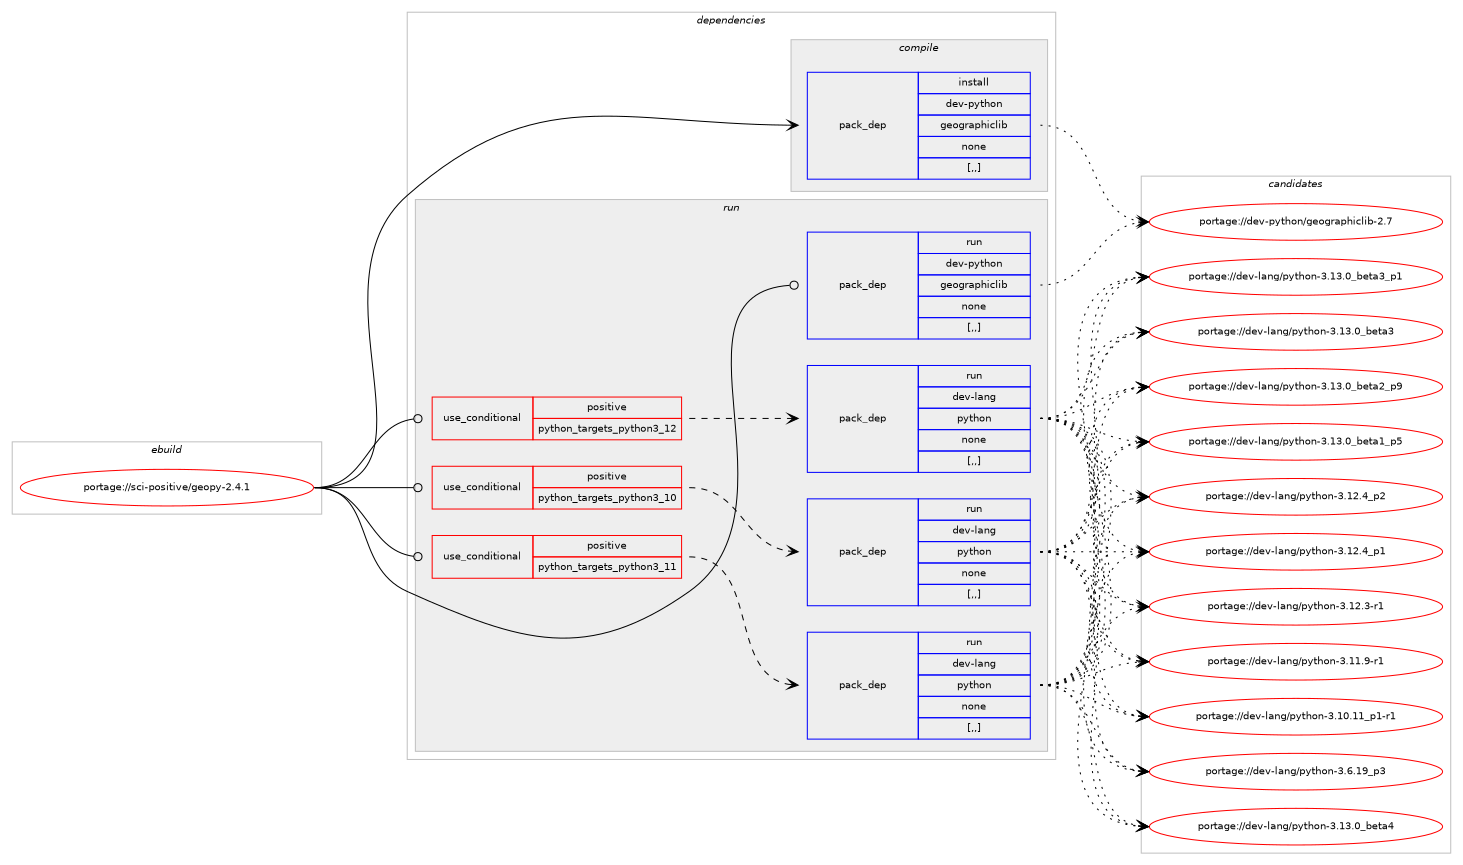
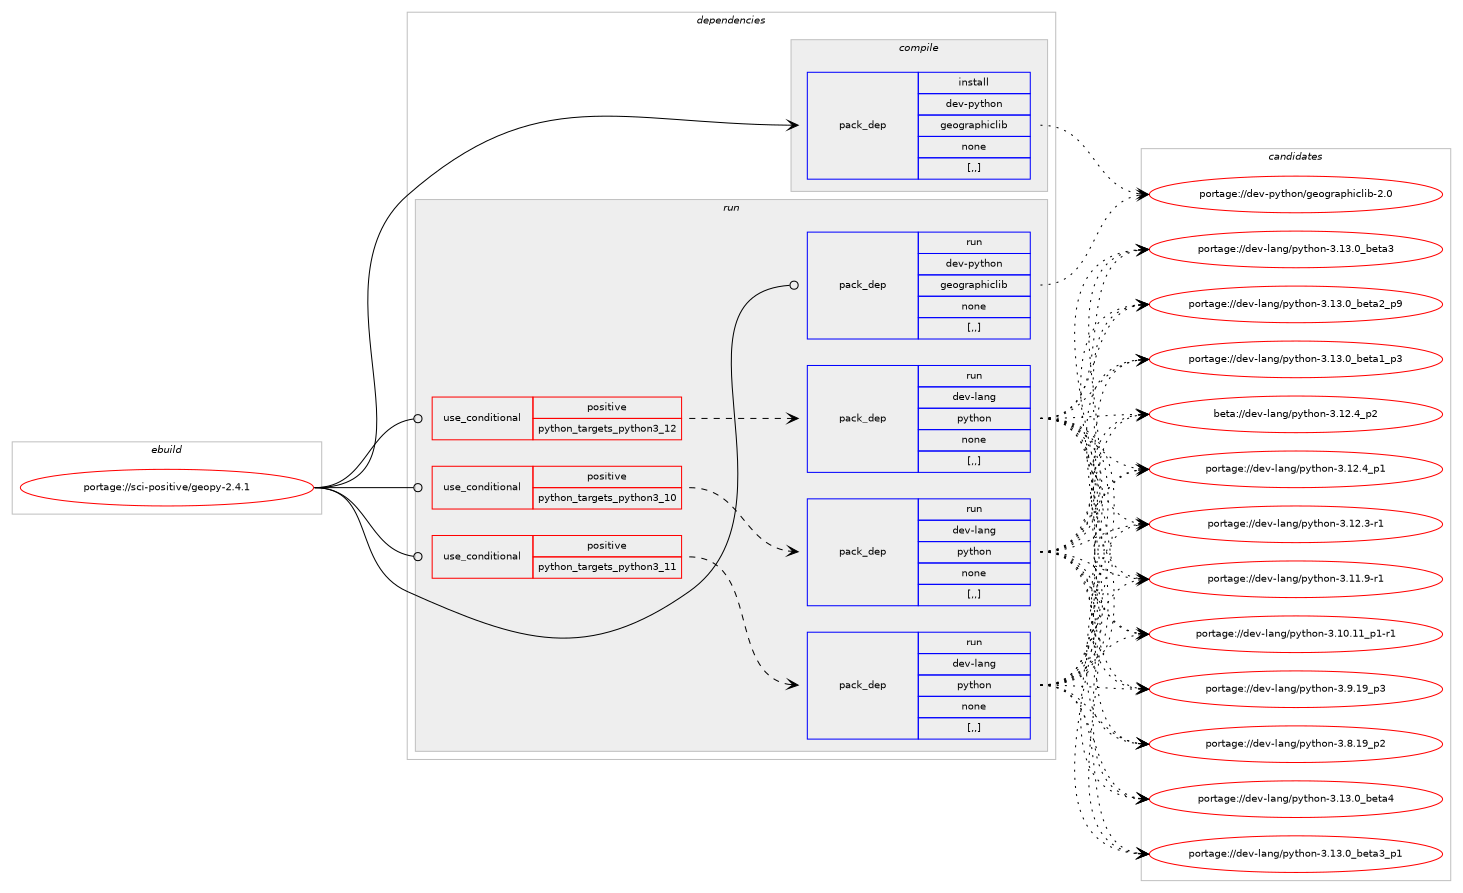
node "portage://dev-python/geographiclib-2.7": label "portage://dev-python/geographiclib-2.7" -> "portage://dev-python/geographiclib-2.0"
node "portage://dev-lang/python-3.13.0_beta1_p5": label "portage://dev-lang/python-3.13.0_beta1_p5" -> "portage://dev-lang/python-3.13.0_beta1_p3"
node "portage://dev-lang/python-3.12.4_p2": label "portage://dev-lang/python-3.12.4_p2" -> "beta://dev-lang/python-3.12.4_p2"
node "portage://dev-lang/python-3.8.19_p2": added
node "portage://dev-lang/python-3.6.19_p3": label "portage://dev-lang/python-3.6.19_p3" -> "portage://dev-lang/python-3.9.19_p3"
